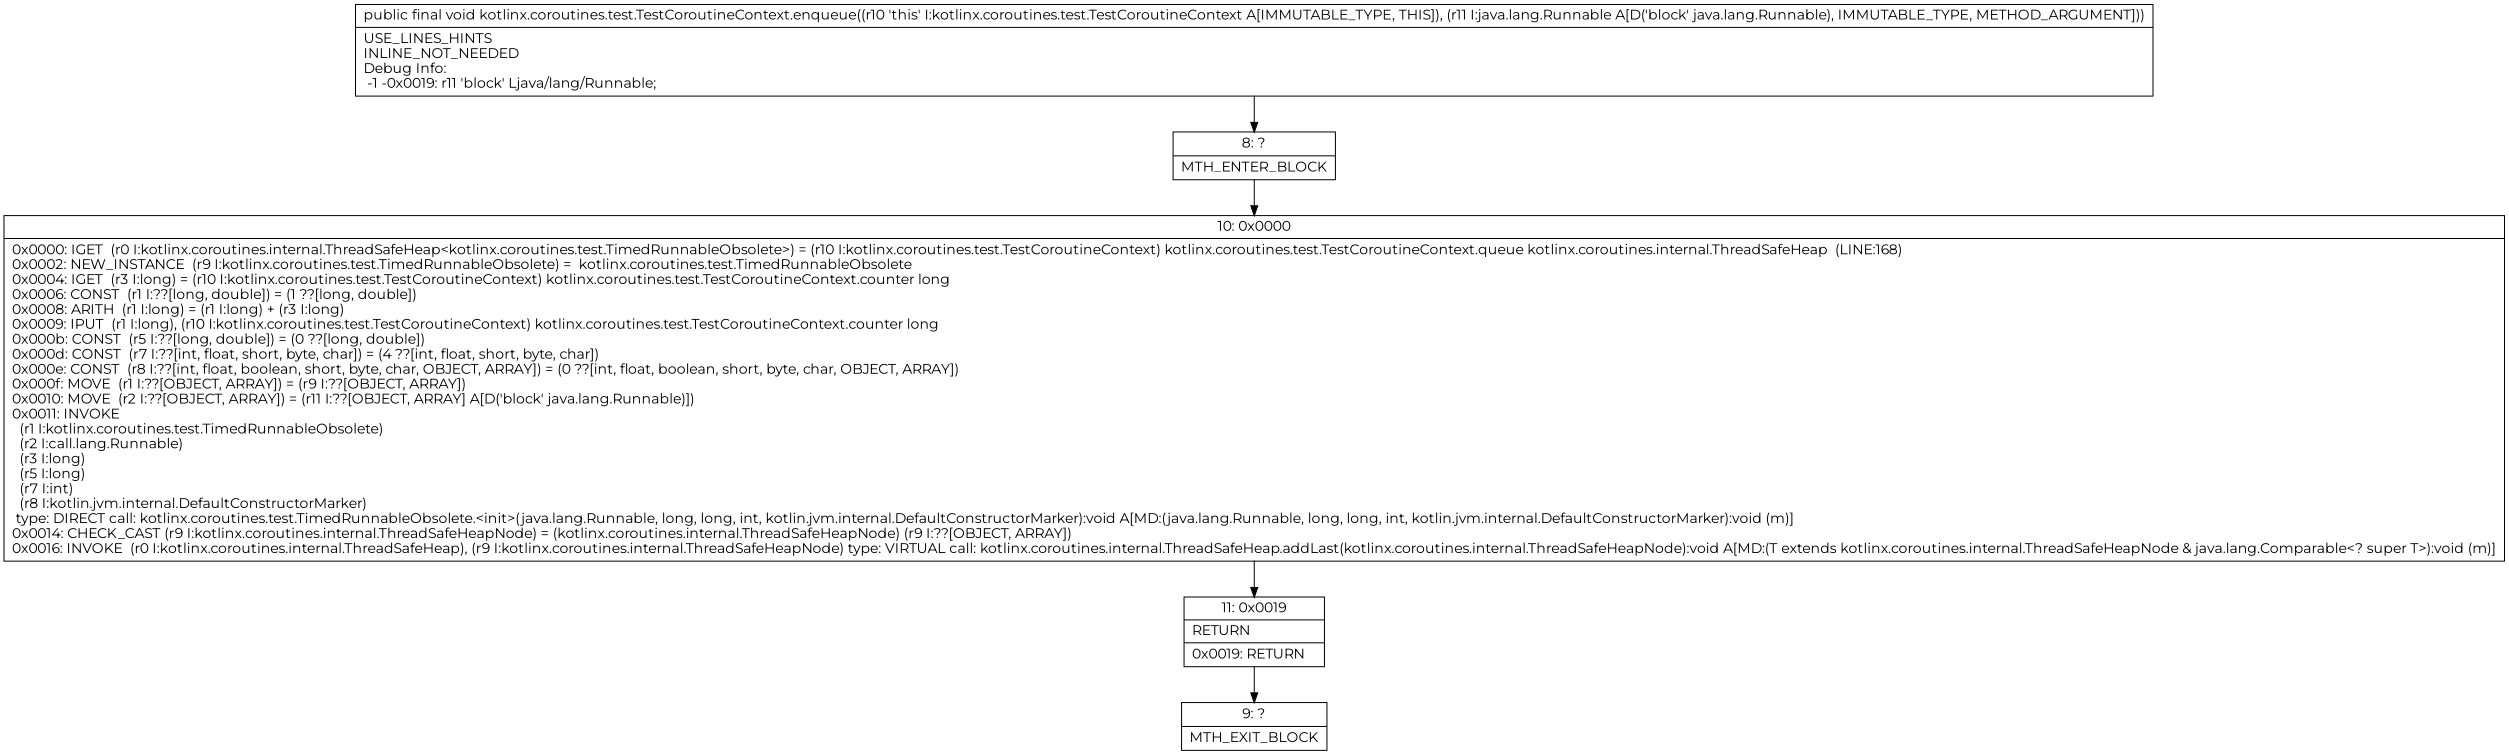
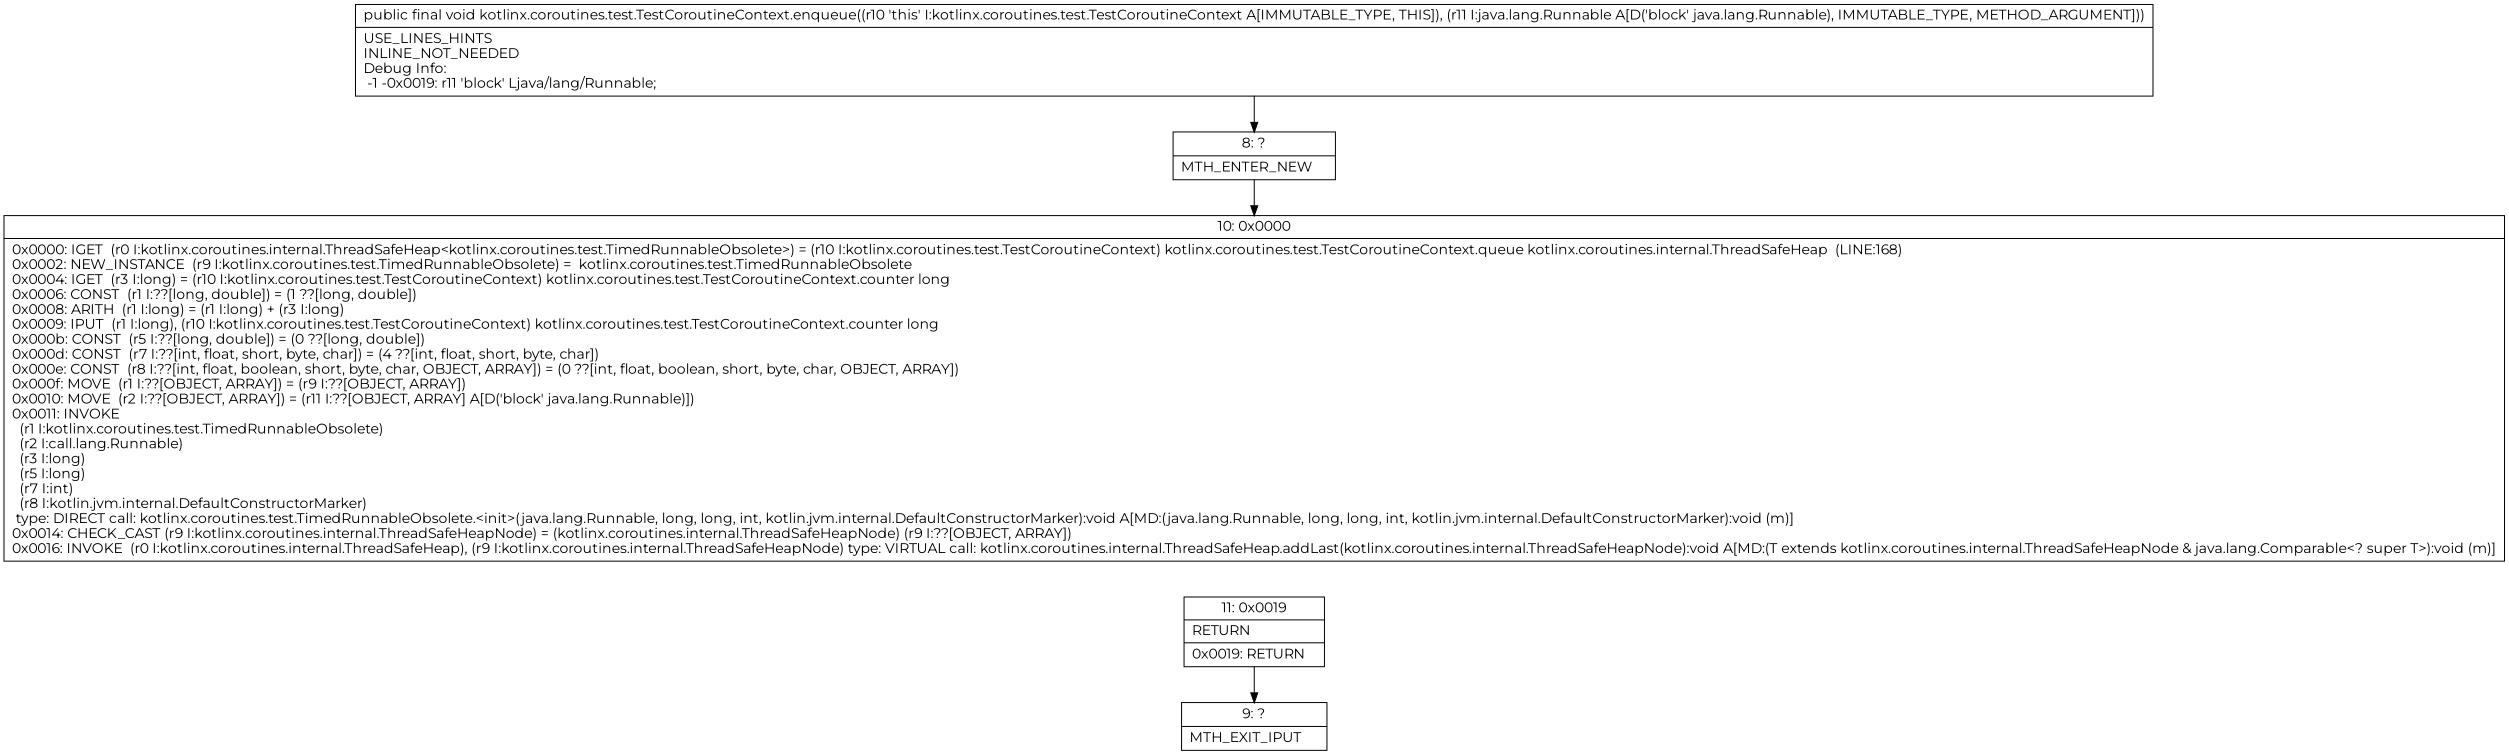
node "8: ?": text "MTH_ENTER_BLOCK" -> "MTH_ENTER_NEW"
edge "10: 0x0000" -> "11: 0x0019": removed
node "9: ?": text "MTH_EXIT_BLOCK" -> "MTH_EXIT_IPUT"
